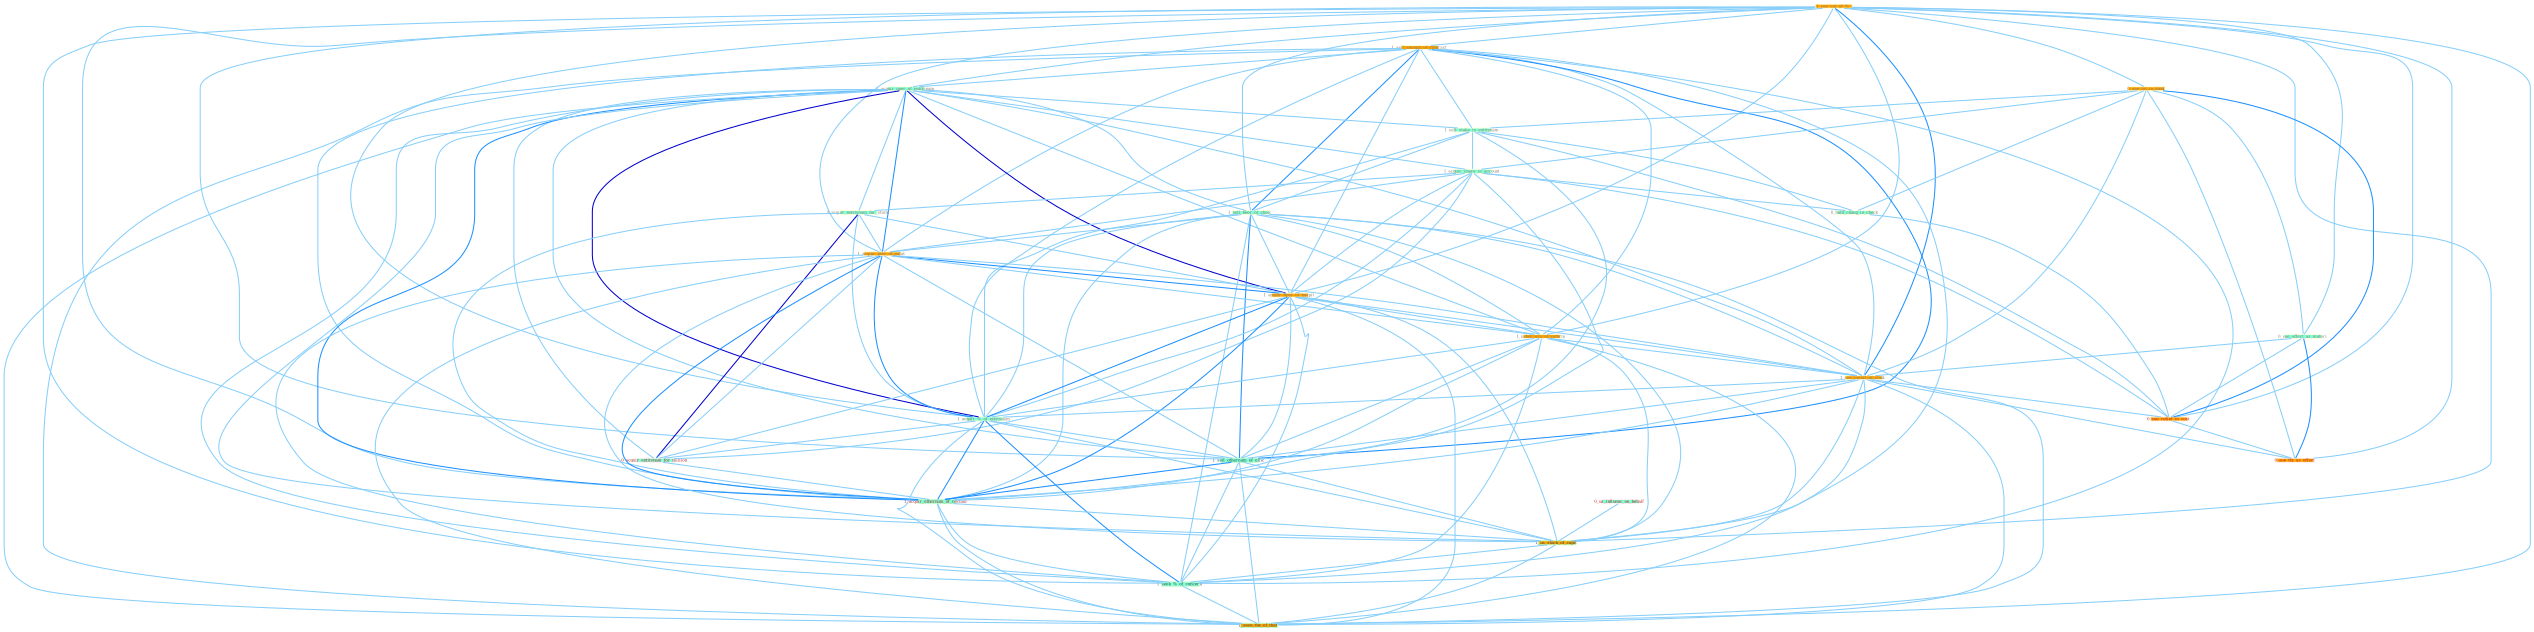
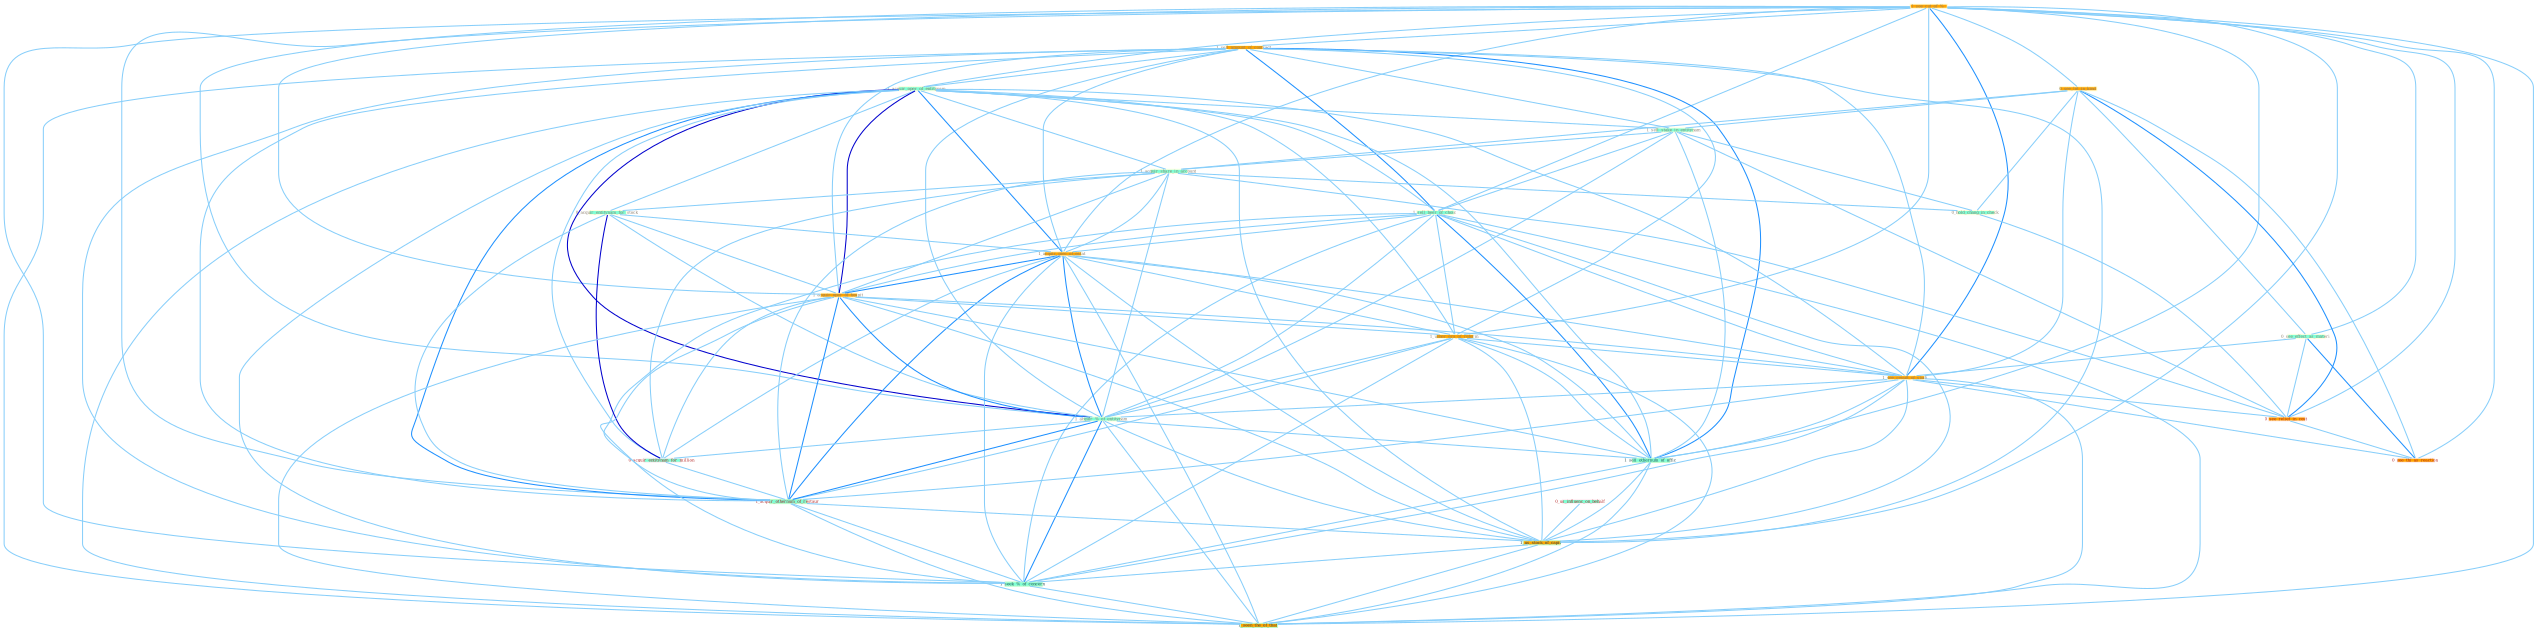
node "0_see_thi_as_effect": label "0_see_thi_as_effect" -> "0_see_thi_as_reaction"
edge "1_sell_othernum_of_offic" -- "1_acquir_othernum_of_restaur": removed
